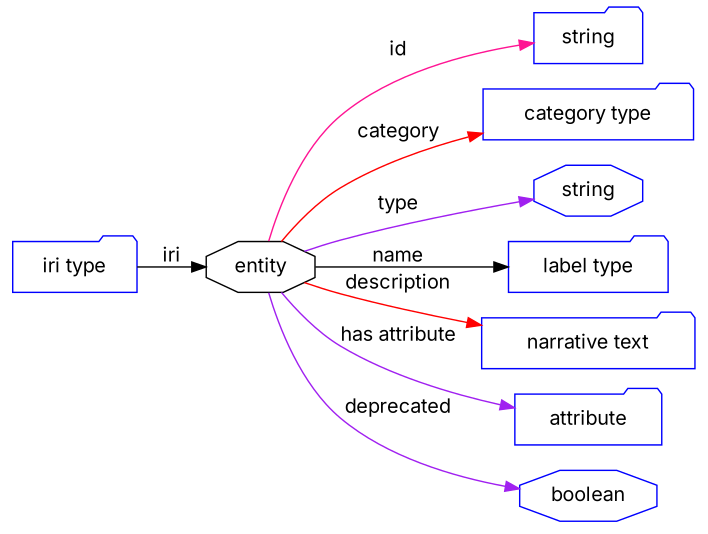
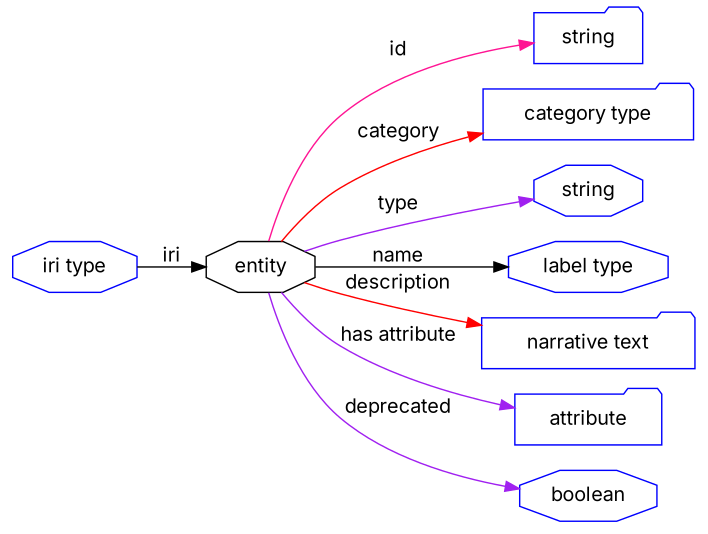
node "iri type": shape folder -> octagon
node "label type": shape folder -> octagon
